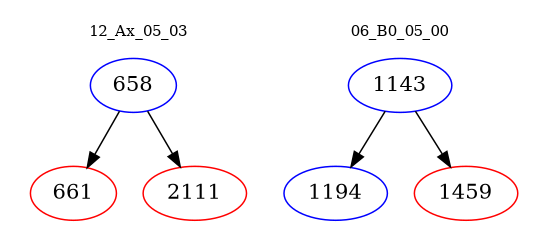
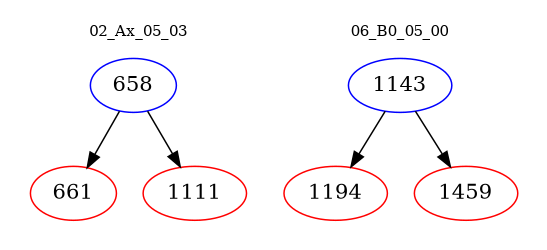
cluster "12_Ax_05_03": label "12_Ax_05_03" -> "02_Ax_05_03"
node "2111": label "2111" -> "1111"
node "1194": color blue -> red
